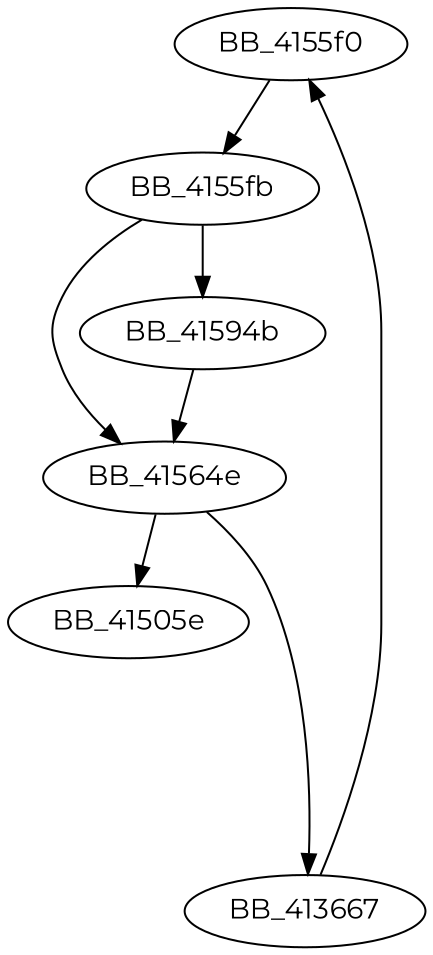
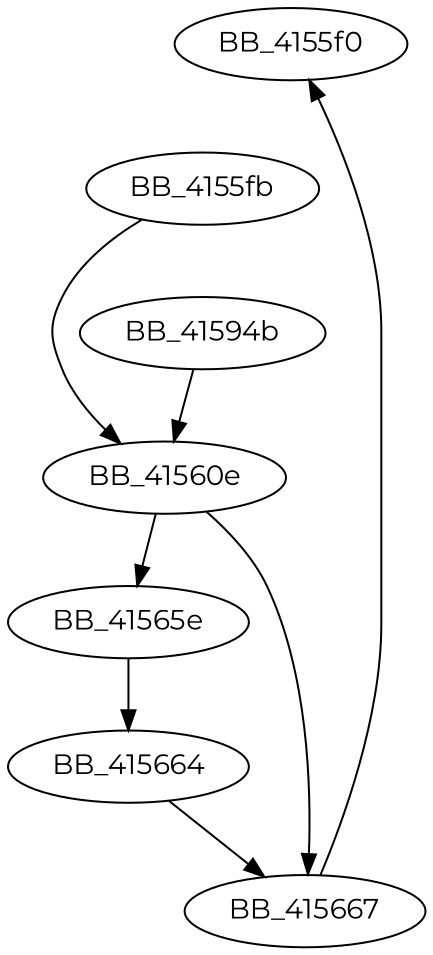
edge "BB_4155f0" -> "BB_4155fb": removed
edge "BB_4155fb" -> "BB_41594b": removed
node "BB_41564e": label "BB_41564e" -> "BB_41560e"
node "BB_41505e": label "BB_41505e" -> "BB_41565e"
node "BB_415664": added
node "BB_413667": label "BB_413667" -> "BB_415667"
